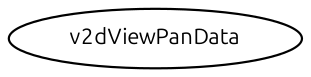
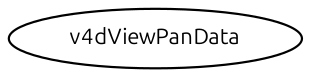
node "v2dViewPanData": label "v2dViewPanData" -> "v4dViewPanData"
